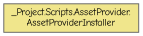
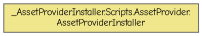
node "_Project.Scripts.AssetProvider. AssetProviderInstaller": label "_Project.Scripts.AssetProvider. AssetProviderInstaller" -> "_AssetProviderInstaller.Scripts.AssetProvider. AssetProviderInstaller"
